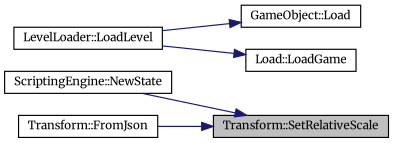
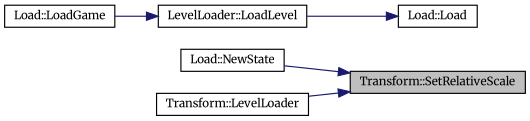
node "GameObject::Load": label "GameObject::Load" -> "Load::Load"
edge "LevelLoader::LoadLevel" -> "Load::LoadGame": reversed
node "ScriptingEngine::NewState": label "ScriptingEngine::NewState" -> "Load::NewState"
node "Transform::FromJson": label "Transform::FromJson" -> "Transform::LevelLoader"
